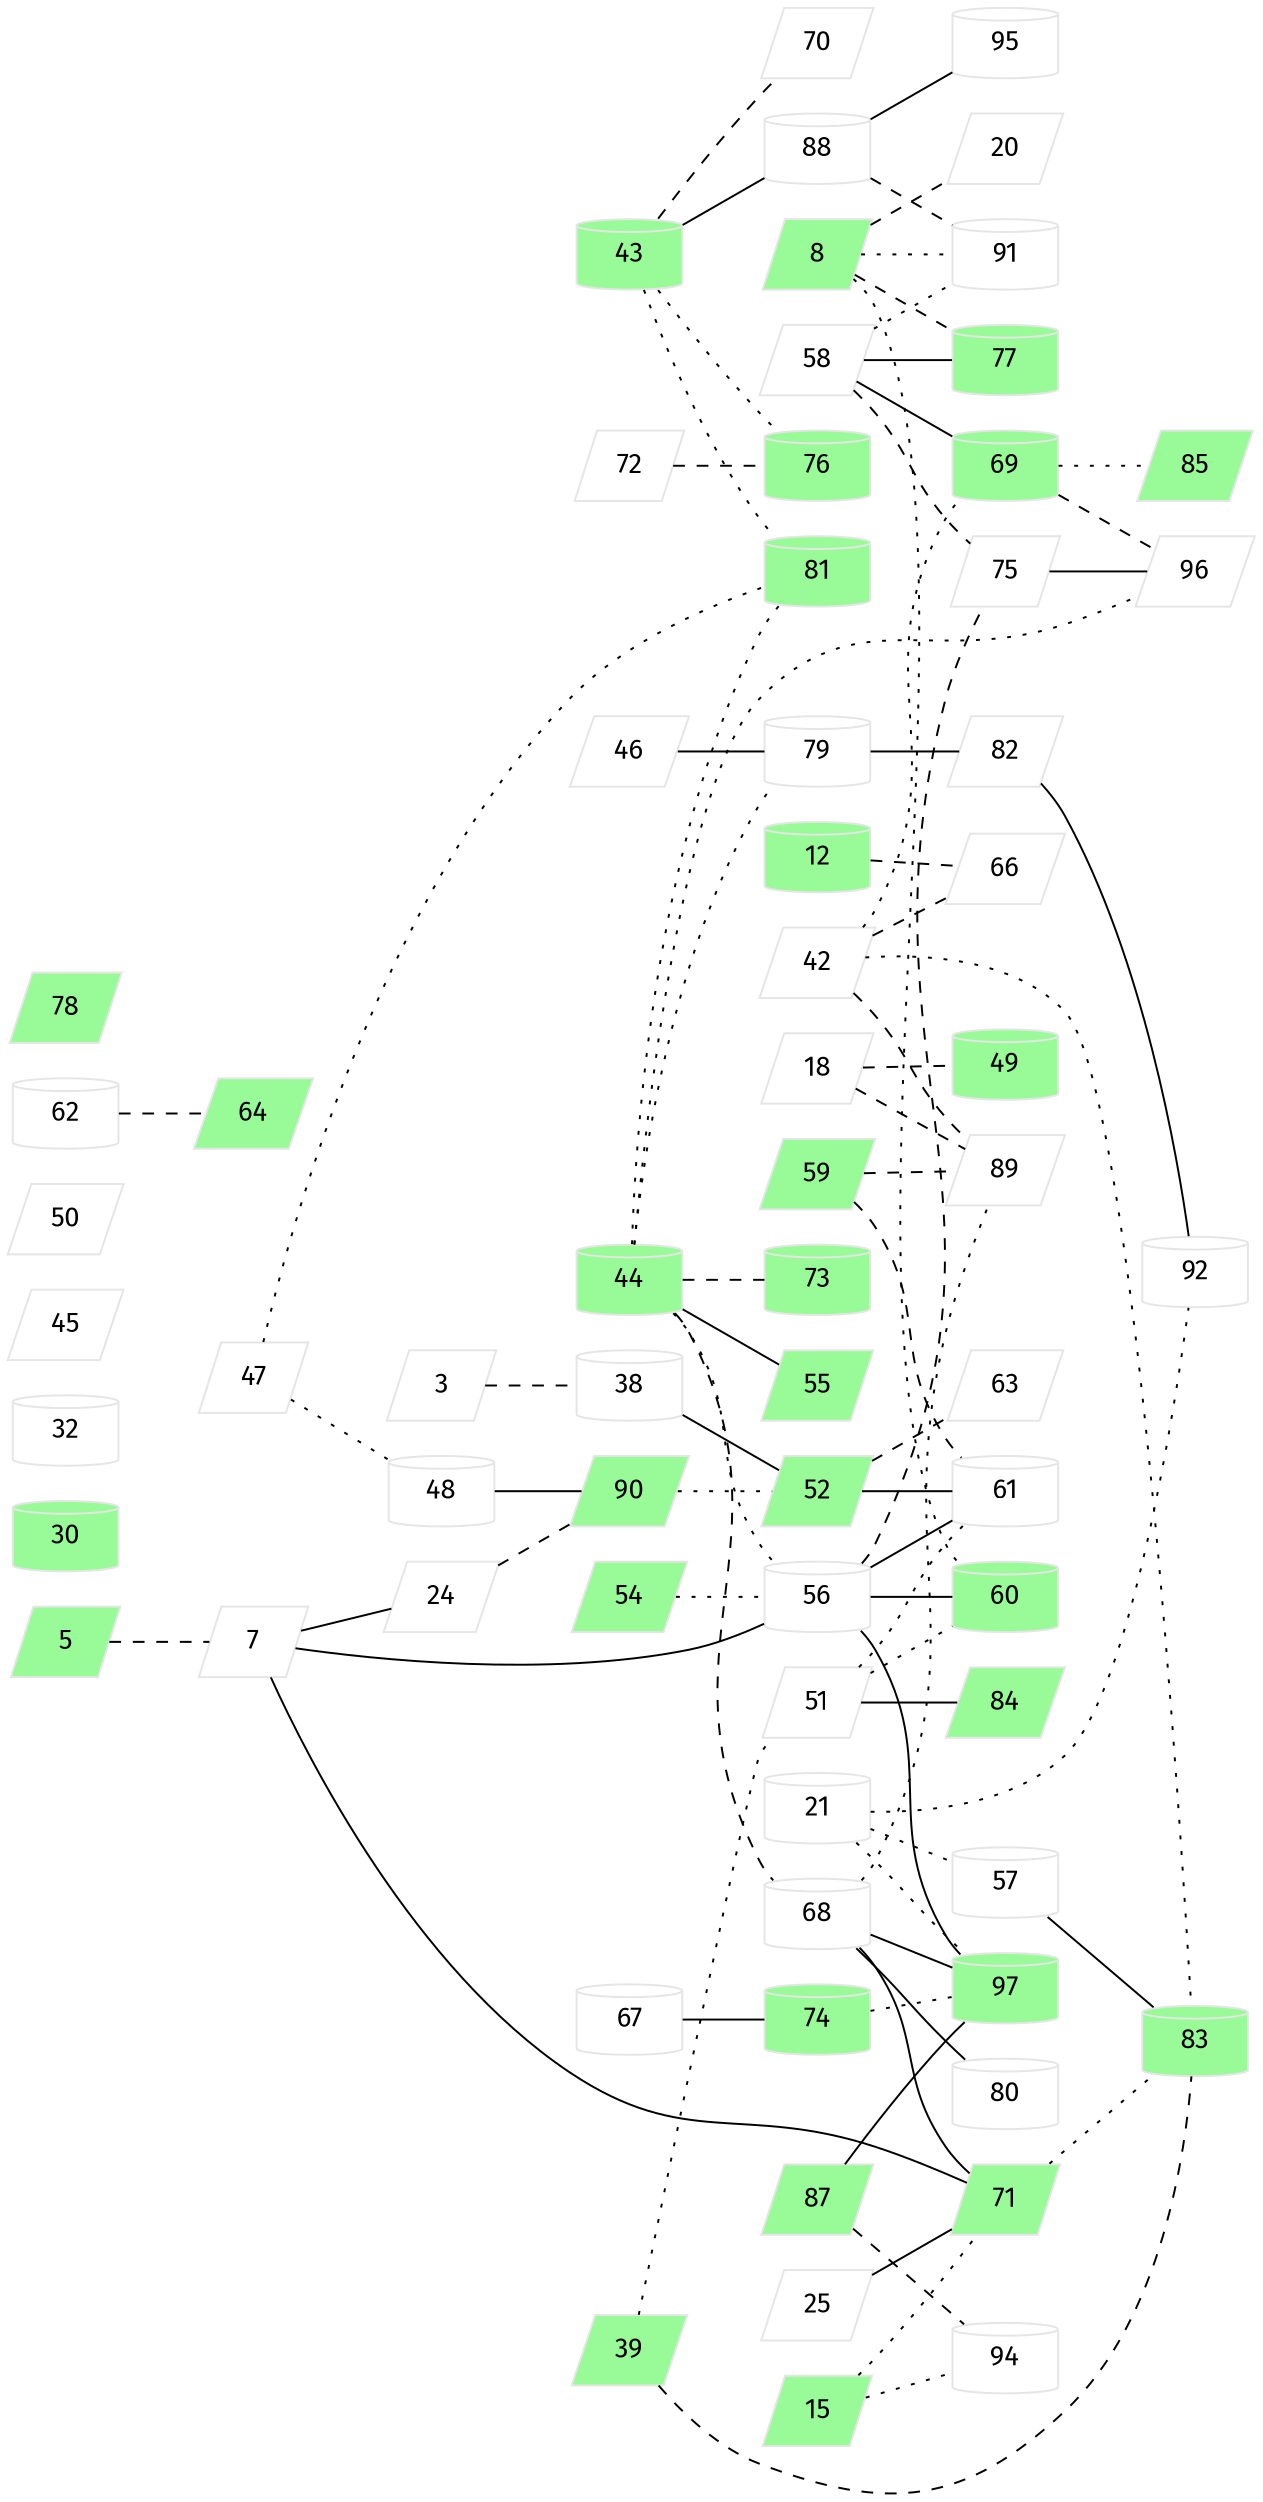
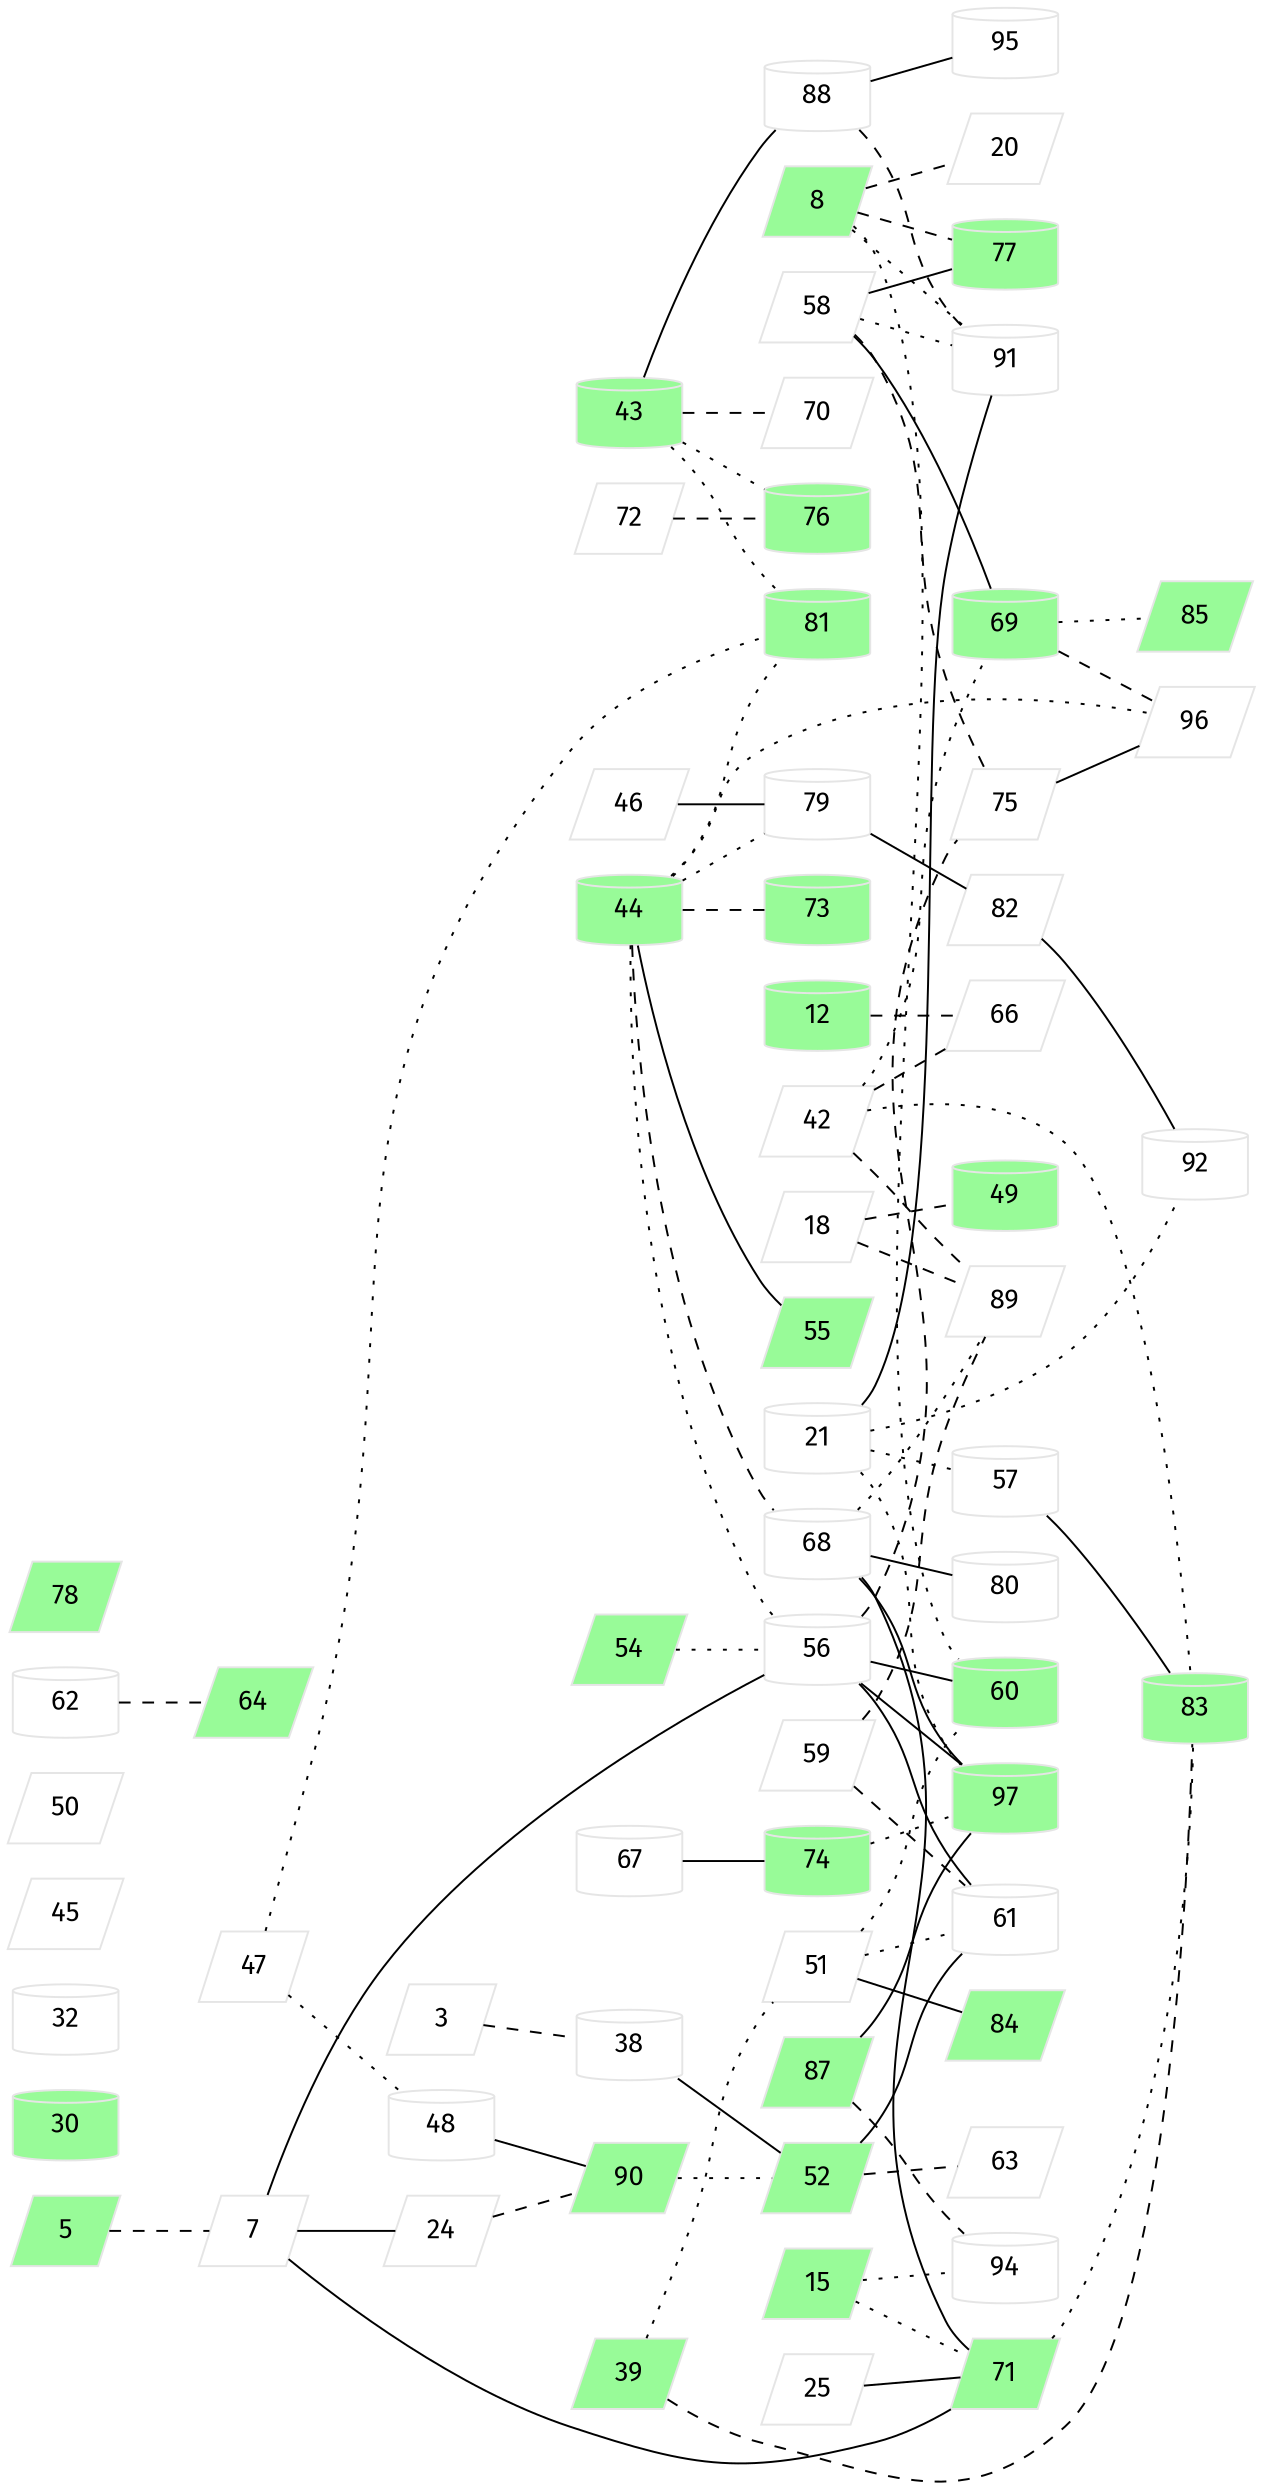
edge "91" -- "21": added
node "59": fillcolor palegreen -> white
